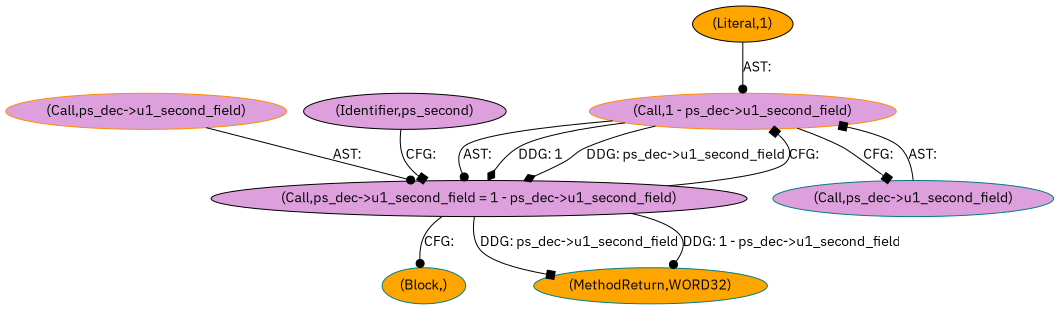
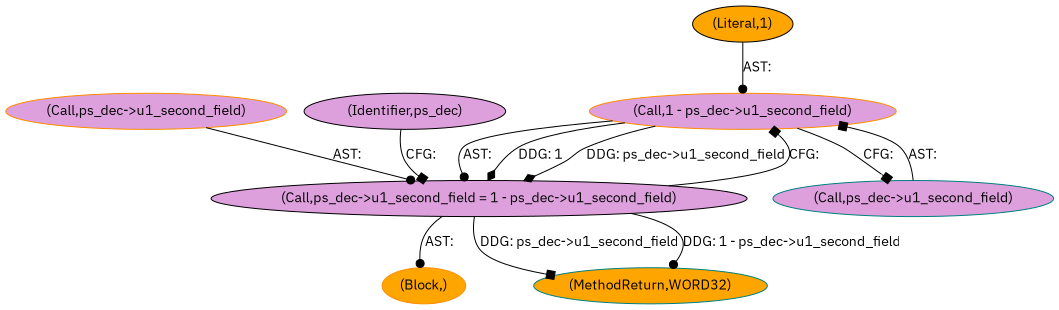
node "(Identifier,ps_second)": label "(Identifier,ps_second)" -> "(Identifier,ps_dec)"
edge "(Call,ps_dec->u1_second_field = 1 - ps_dec->u1_second_field)" -> "(Block,)": label "CFG: " -> "AST: "
node "(Block,)": color teal -> darkorange
